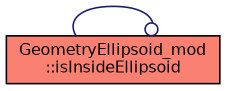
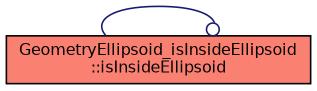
node "GeometryEllipsoid_mod ::isInsideEllipsoid": label "GeometryEllipsoid_mod ::isInsideEllipsoid" -> "GeometryEllipsoid_isInsideEllipsoid ::isInsideEllipsoid"
